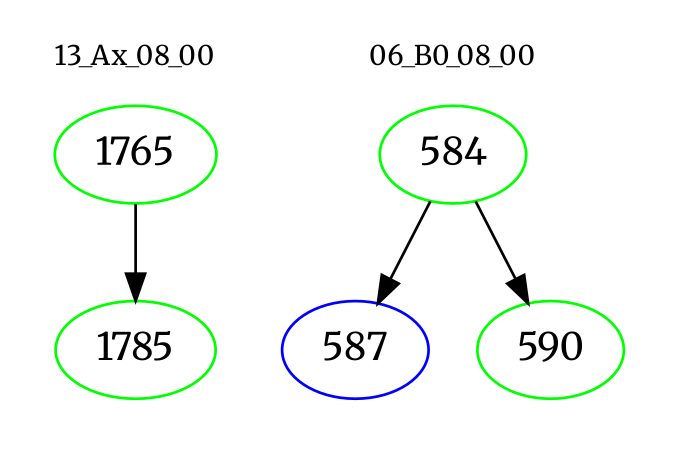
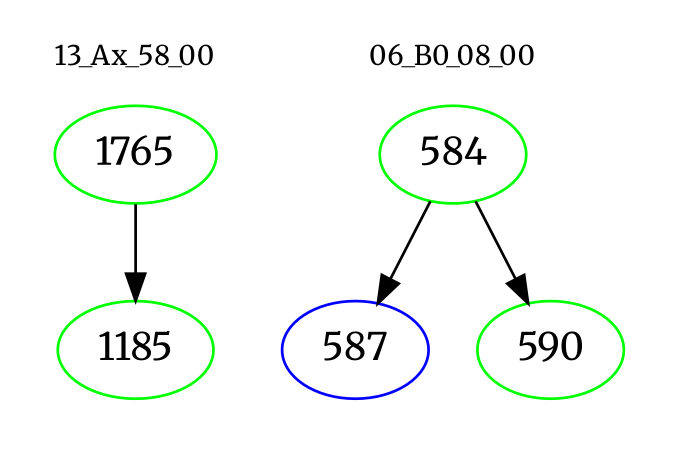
cluster "13_Ax_08_00": label "13_Ax_08_00" -> "13_Ax_58_00"
node "1785": label "1785" -> "1185"
